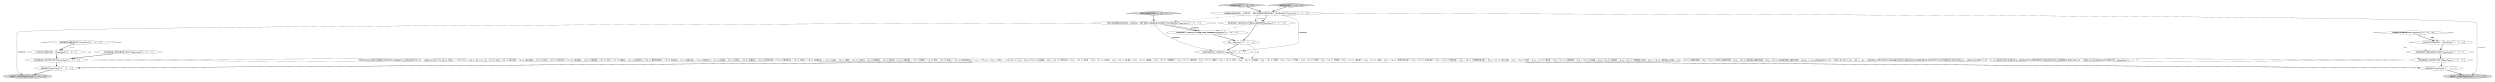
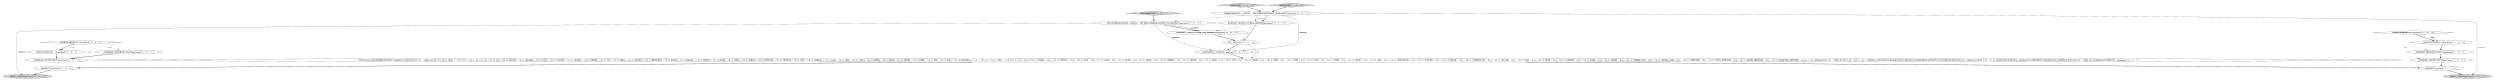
edge "RecognitionException re@@@49@@@['0', '0', '1']" -> "_errHandler.reportError(this,re)@@@51@@@['0', '0', '1']": added, label "true"
edge "_errHandler.recover(this,re)@@@52@@@['0', '0', '1']" -> "{exitRule()}@@@54@@@['0', '0', '1']": removed
